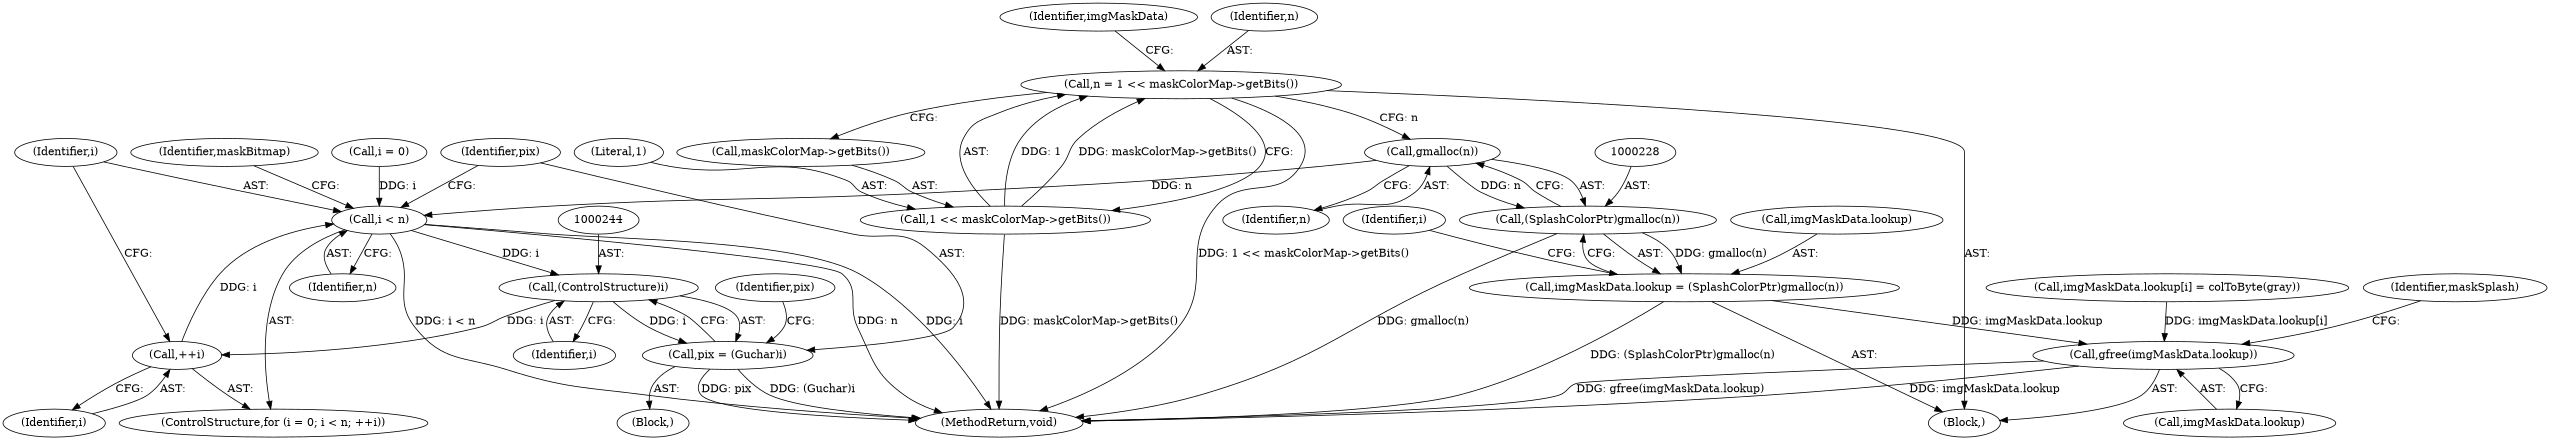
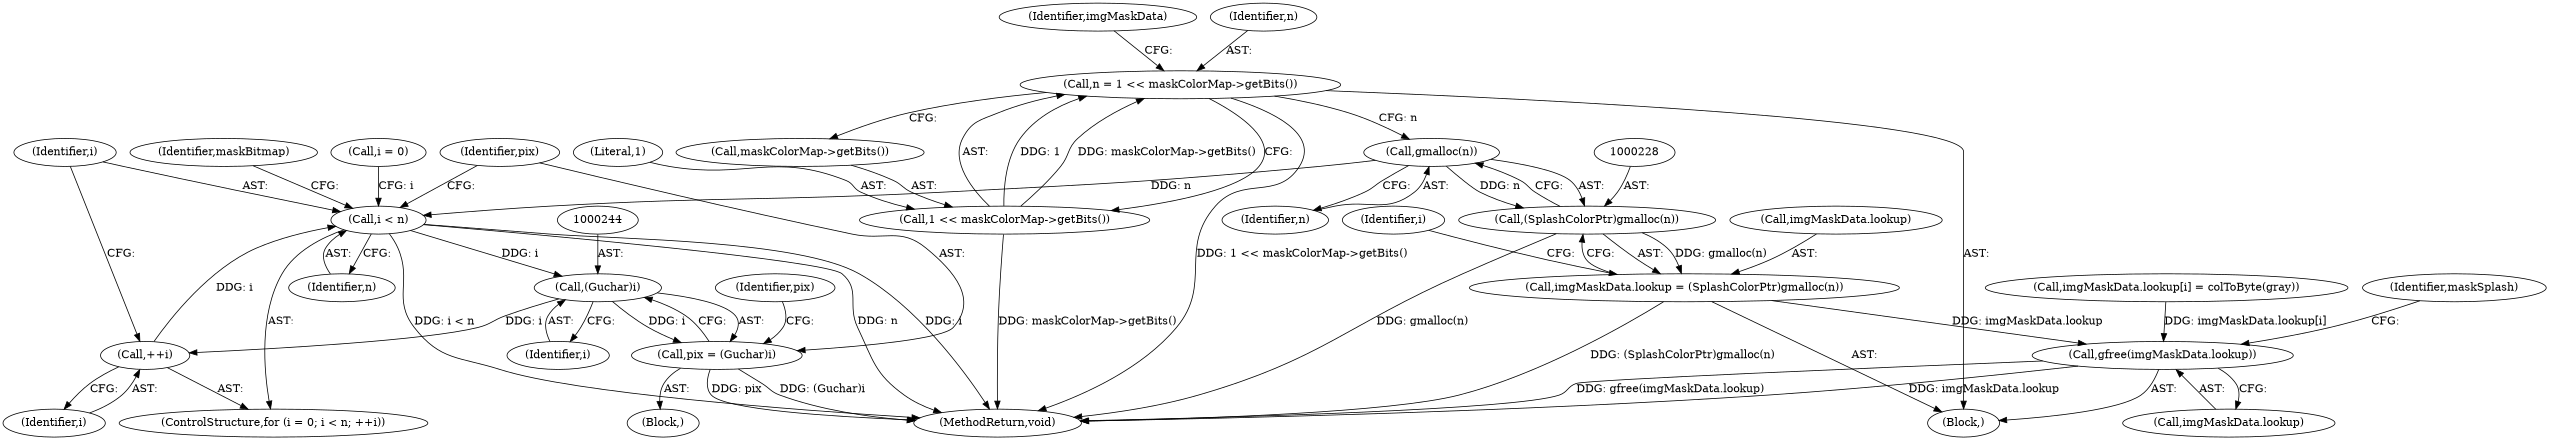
edge "(Call,i = 0)" -> "(Call,i < n)": label "DDG: i" -> "CFG: i"
node "(Call,(ControlStructure)i)": label "(Call,(ControlStructure)i)" -> "(Call,(Guchar)i)"
